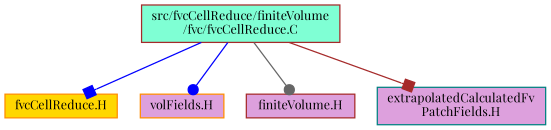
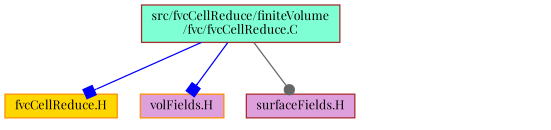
edge "src/fvcCellReduce/finiteVolume /fvc/fvcCellReduce.C" -> "volFields.H": arrowhead dot -> box
node "finiteVolume.H": label "finiteVolume.H" -> "surfaceFields.H"
node "extrapolatedCalculatedFv PatchFields.H": removed
